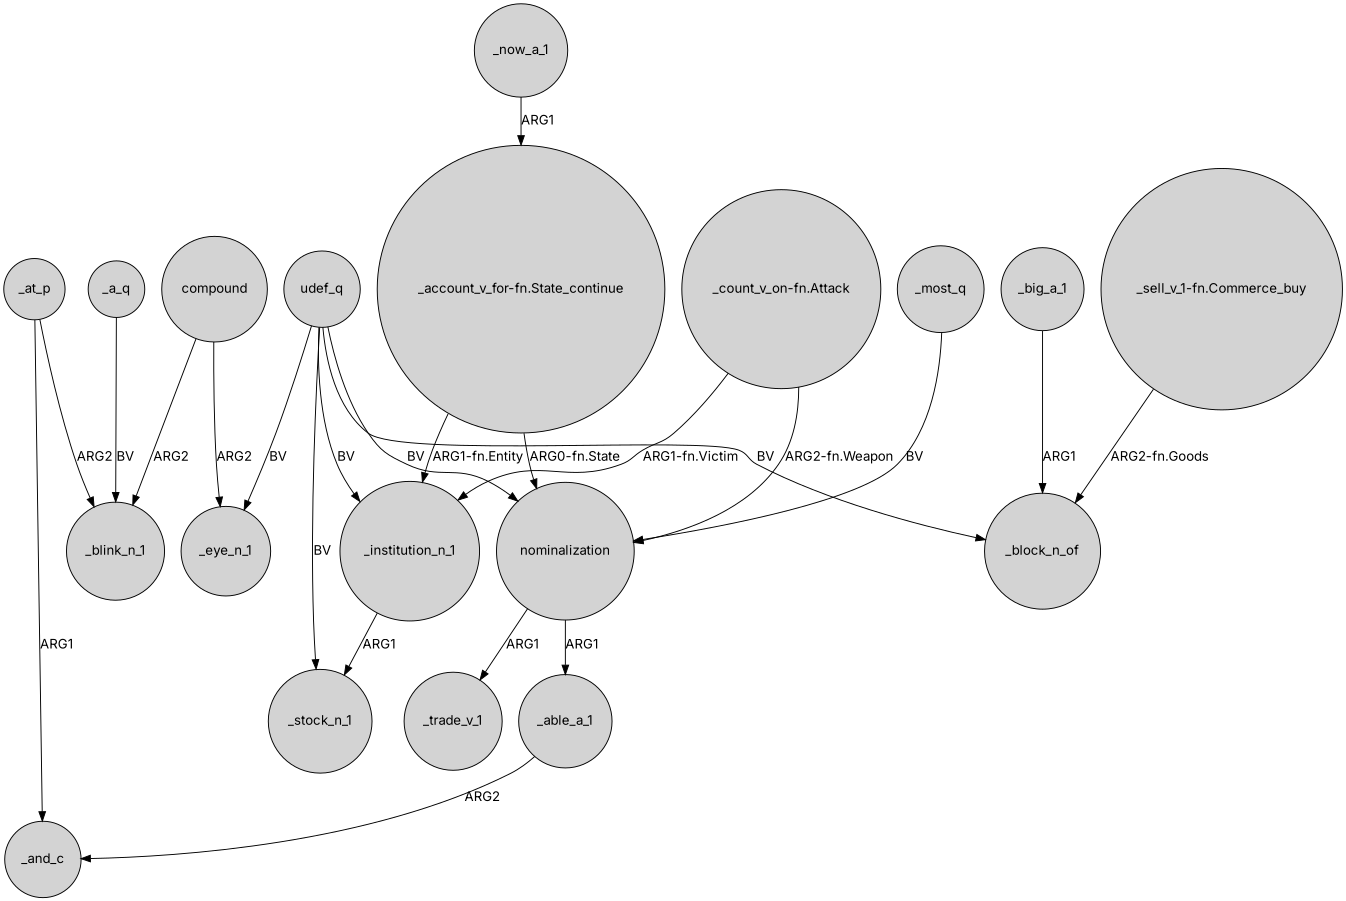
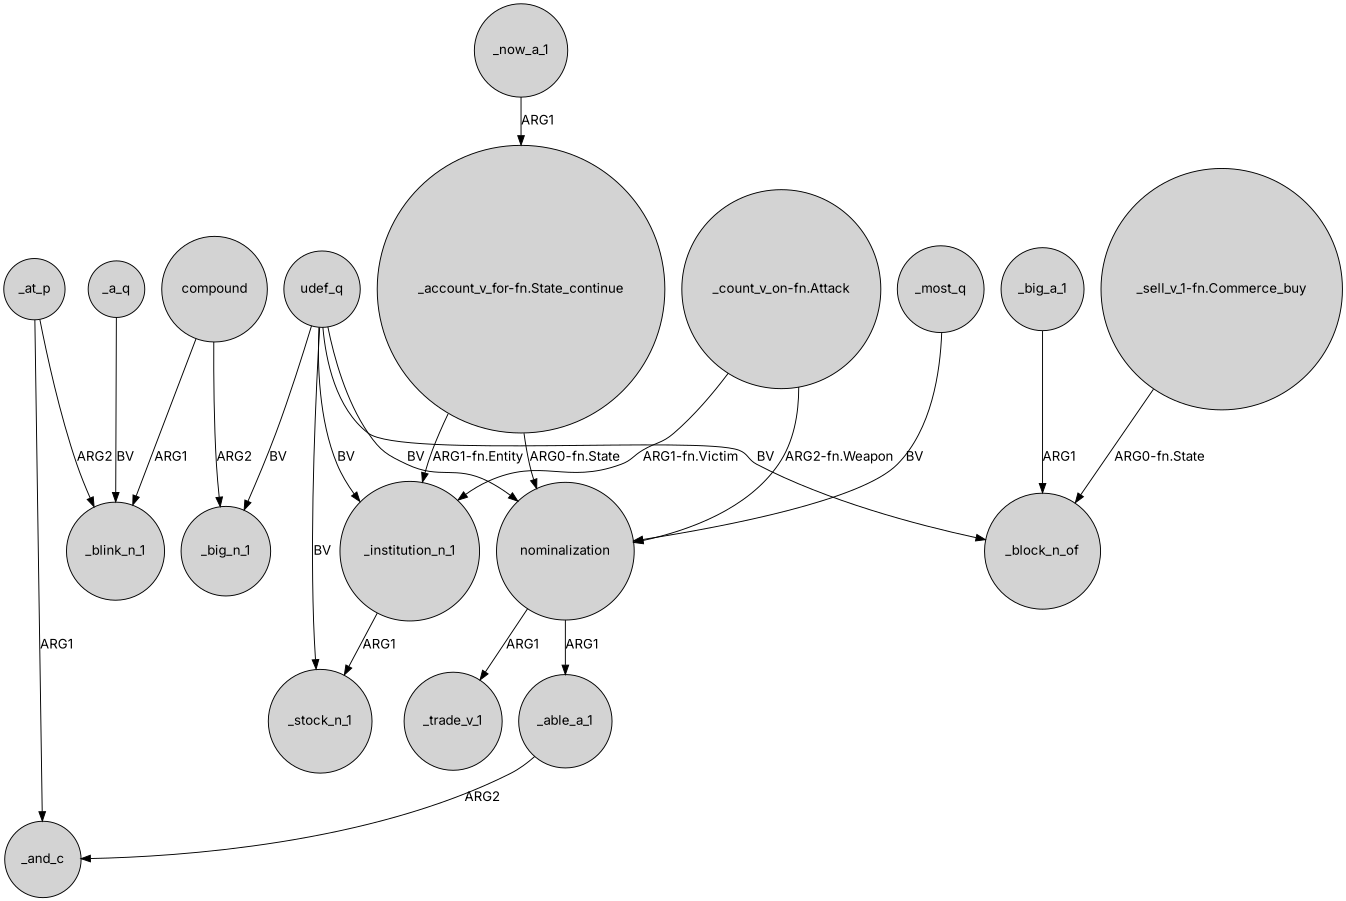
edge "compound" -> "_blink_n_1": label "ARG2" -> "ARG1"
edge "_sell_v_1-fn.Commerce_buy" -> "_block_n_of": label "ARG2-fn.Goods" -> "ARG0-fn.State"
node "_eye_n_1": label "_eye_n_1" -> "_big_n_1"
